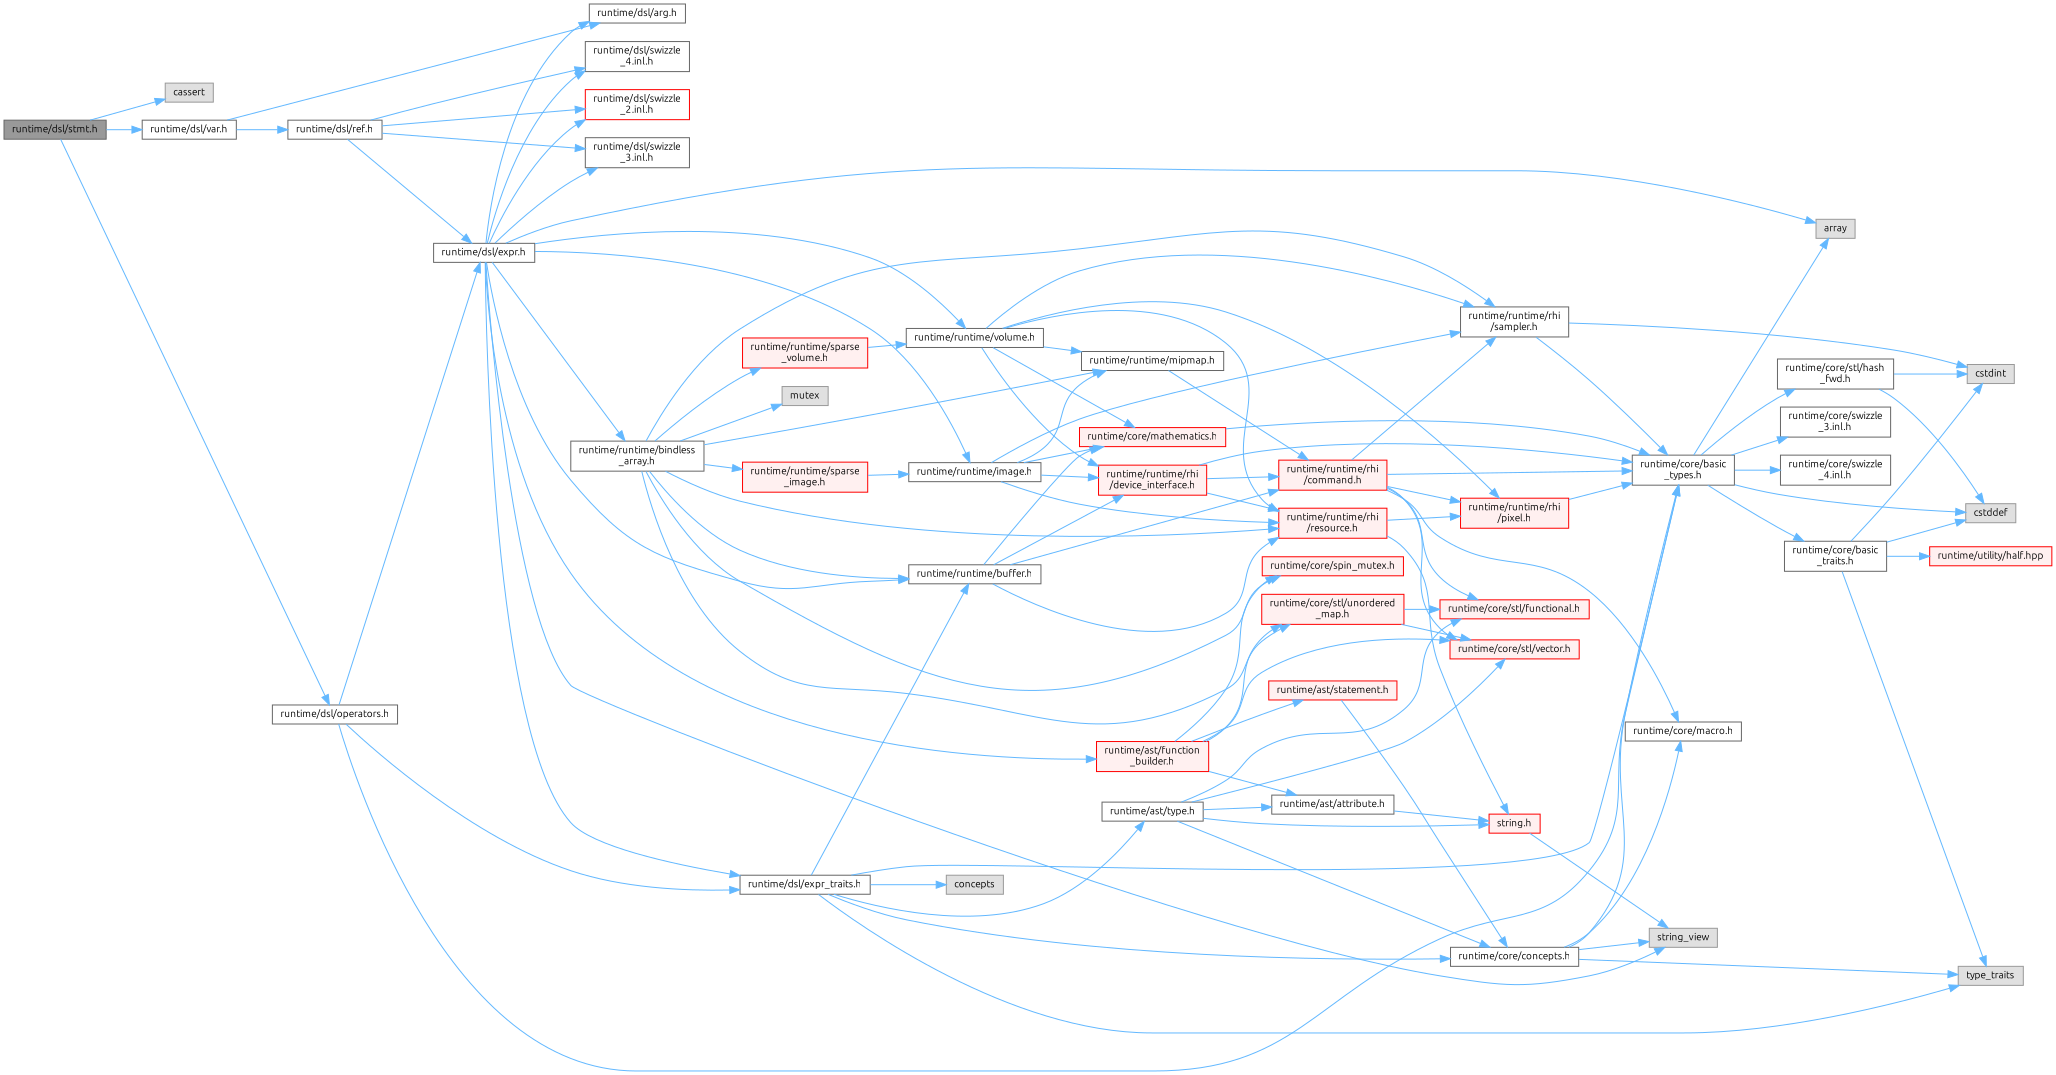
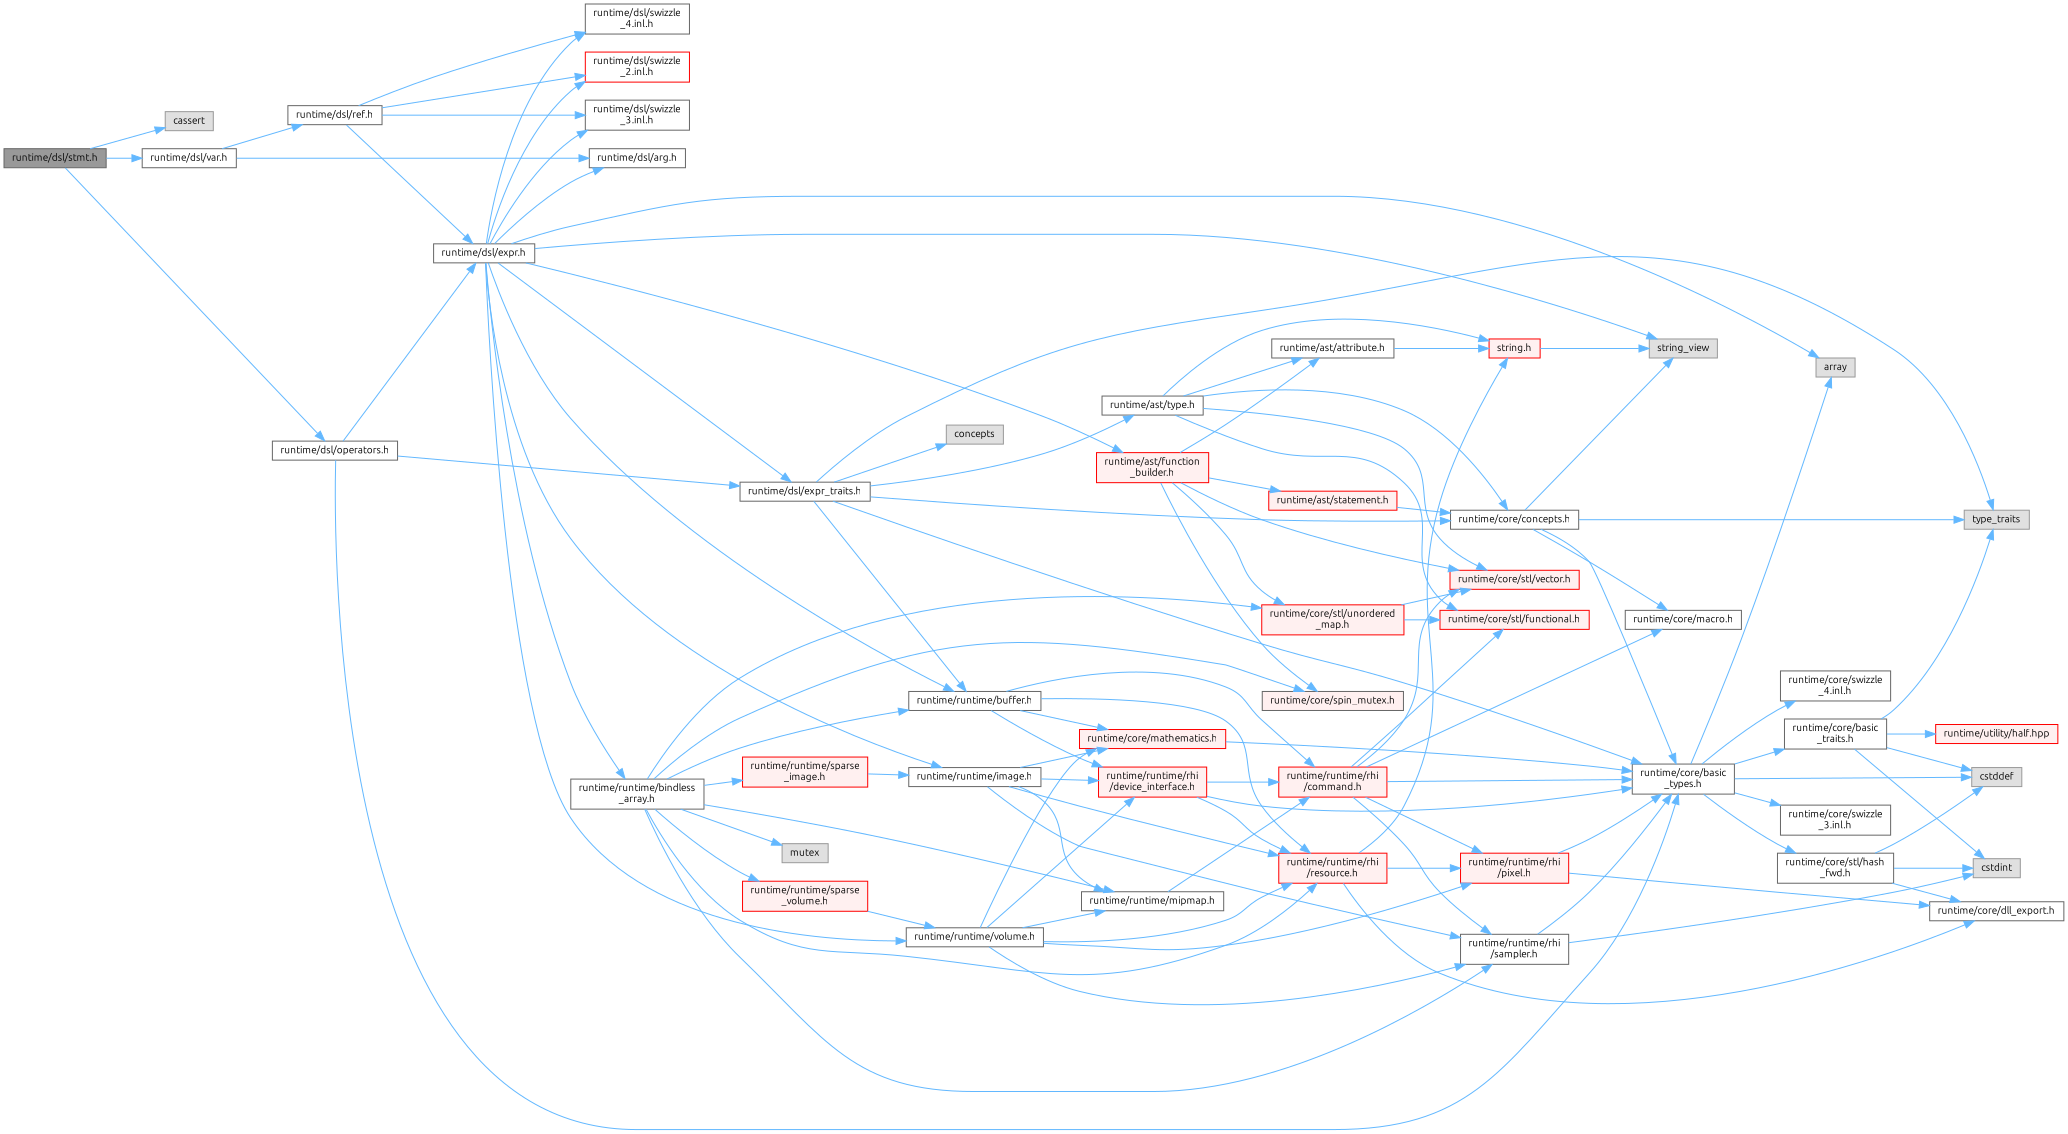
node "runtime/core/spin_mutex.h": color red -> grey40
node "runtime/core/dll_export.h": added
